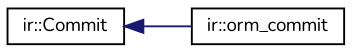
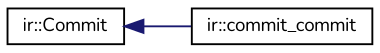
node "ir::orm_commit": label "ir::orm_commit" -> "ir::commit_commit"
